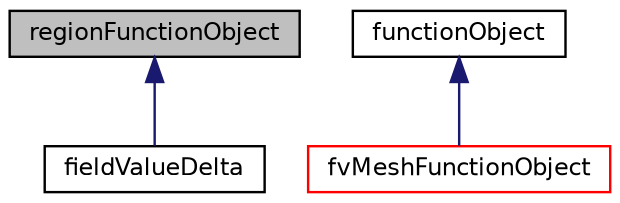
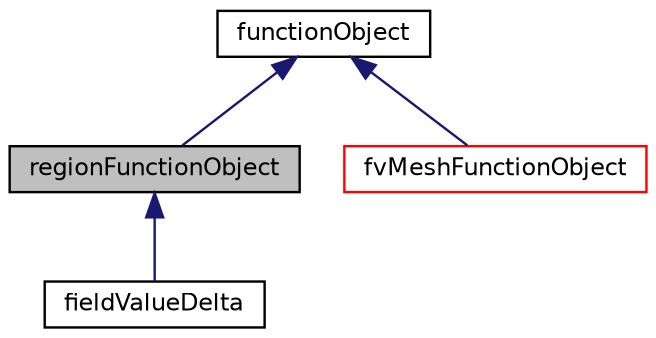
edge "regionFunctionObject" -> "functionObject": added
